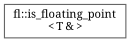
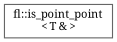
node "fl::is_floating_point < T & >": label "fl::is_floating_point < T & >" -> "fl::is_point_point < T & >"
